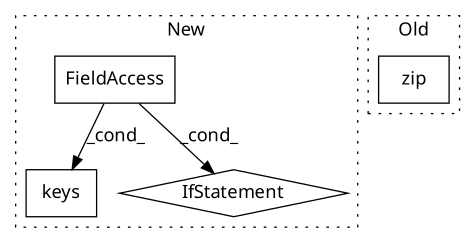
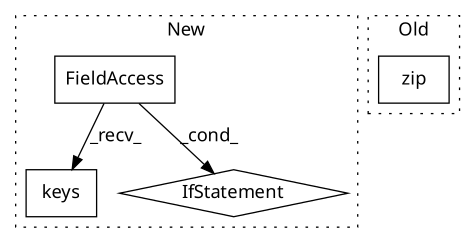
edge "FieldAccess" -> "keys": label "_cond_" -> "_recv_"
